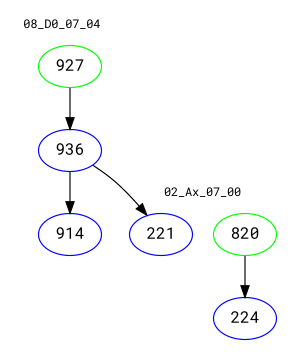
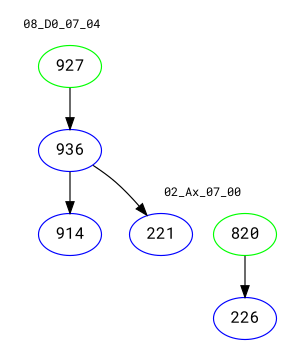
node "224": label "224" -> "226"
